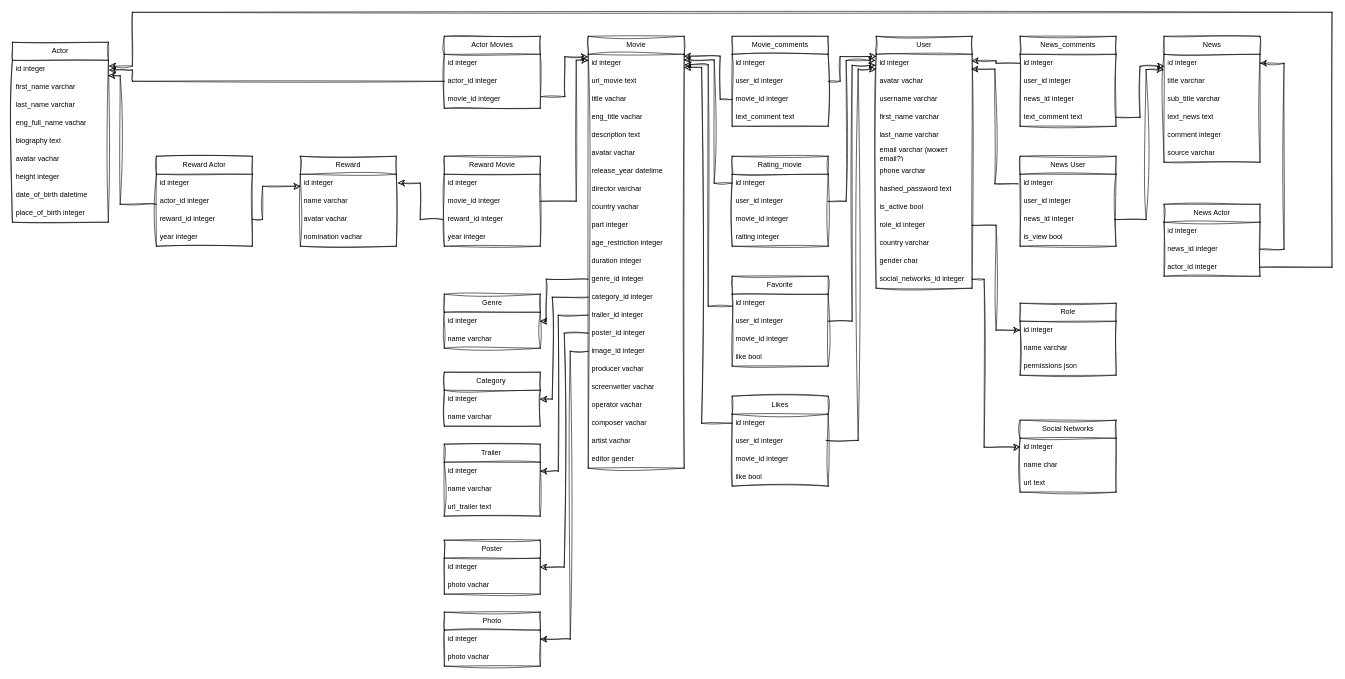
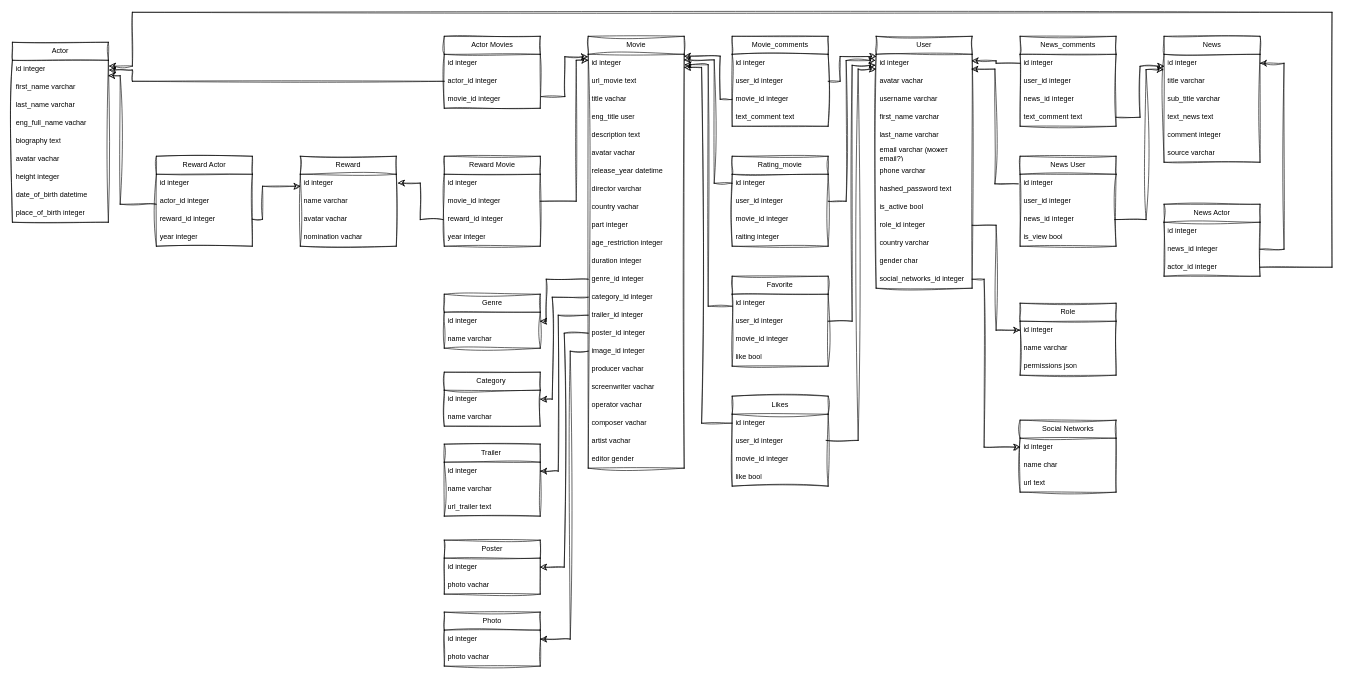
node "eng_title vachar": label "eng_title vachar" -> "eng_title user"
